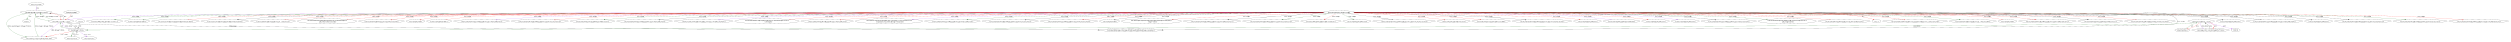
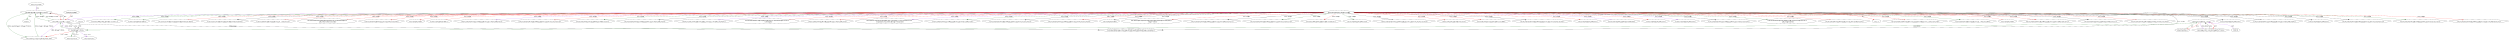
edge "(Call,(const ImageInfo *) NULL)" -> "1000136": reversed
